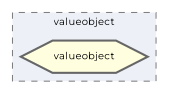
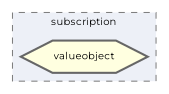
cluster "valueobject": label "valueobject" -> "subscription"
